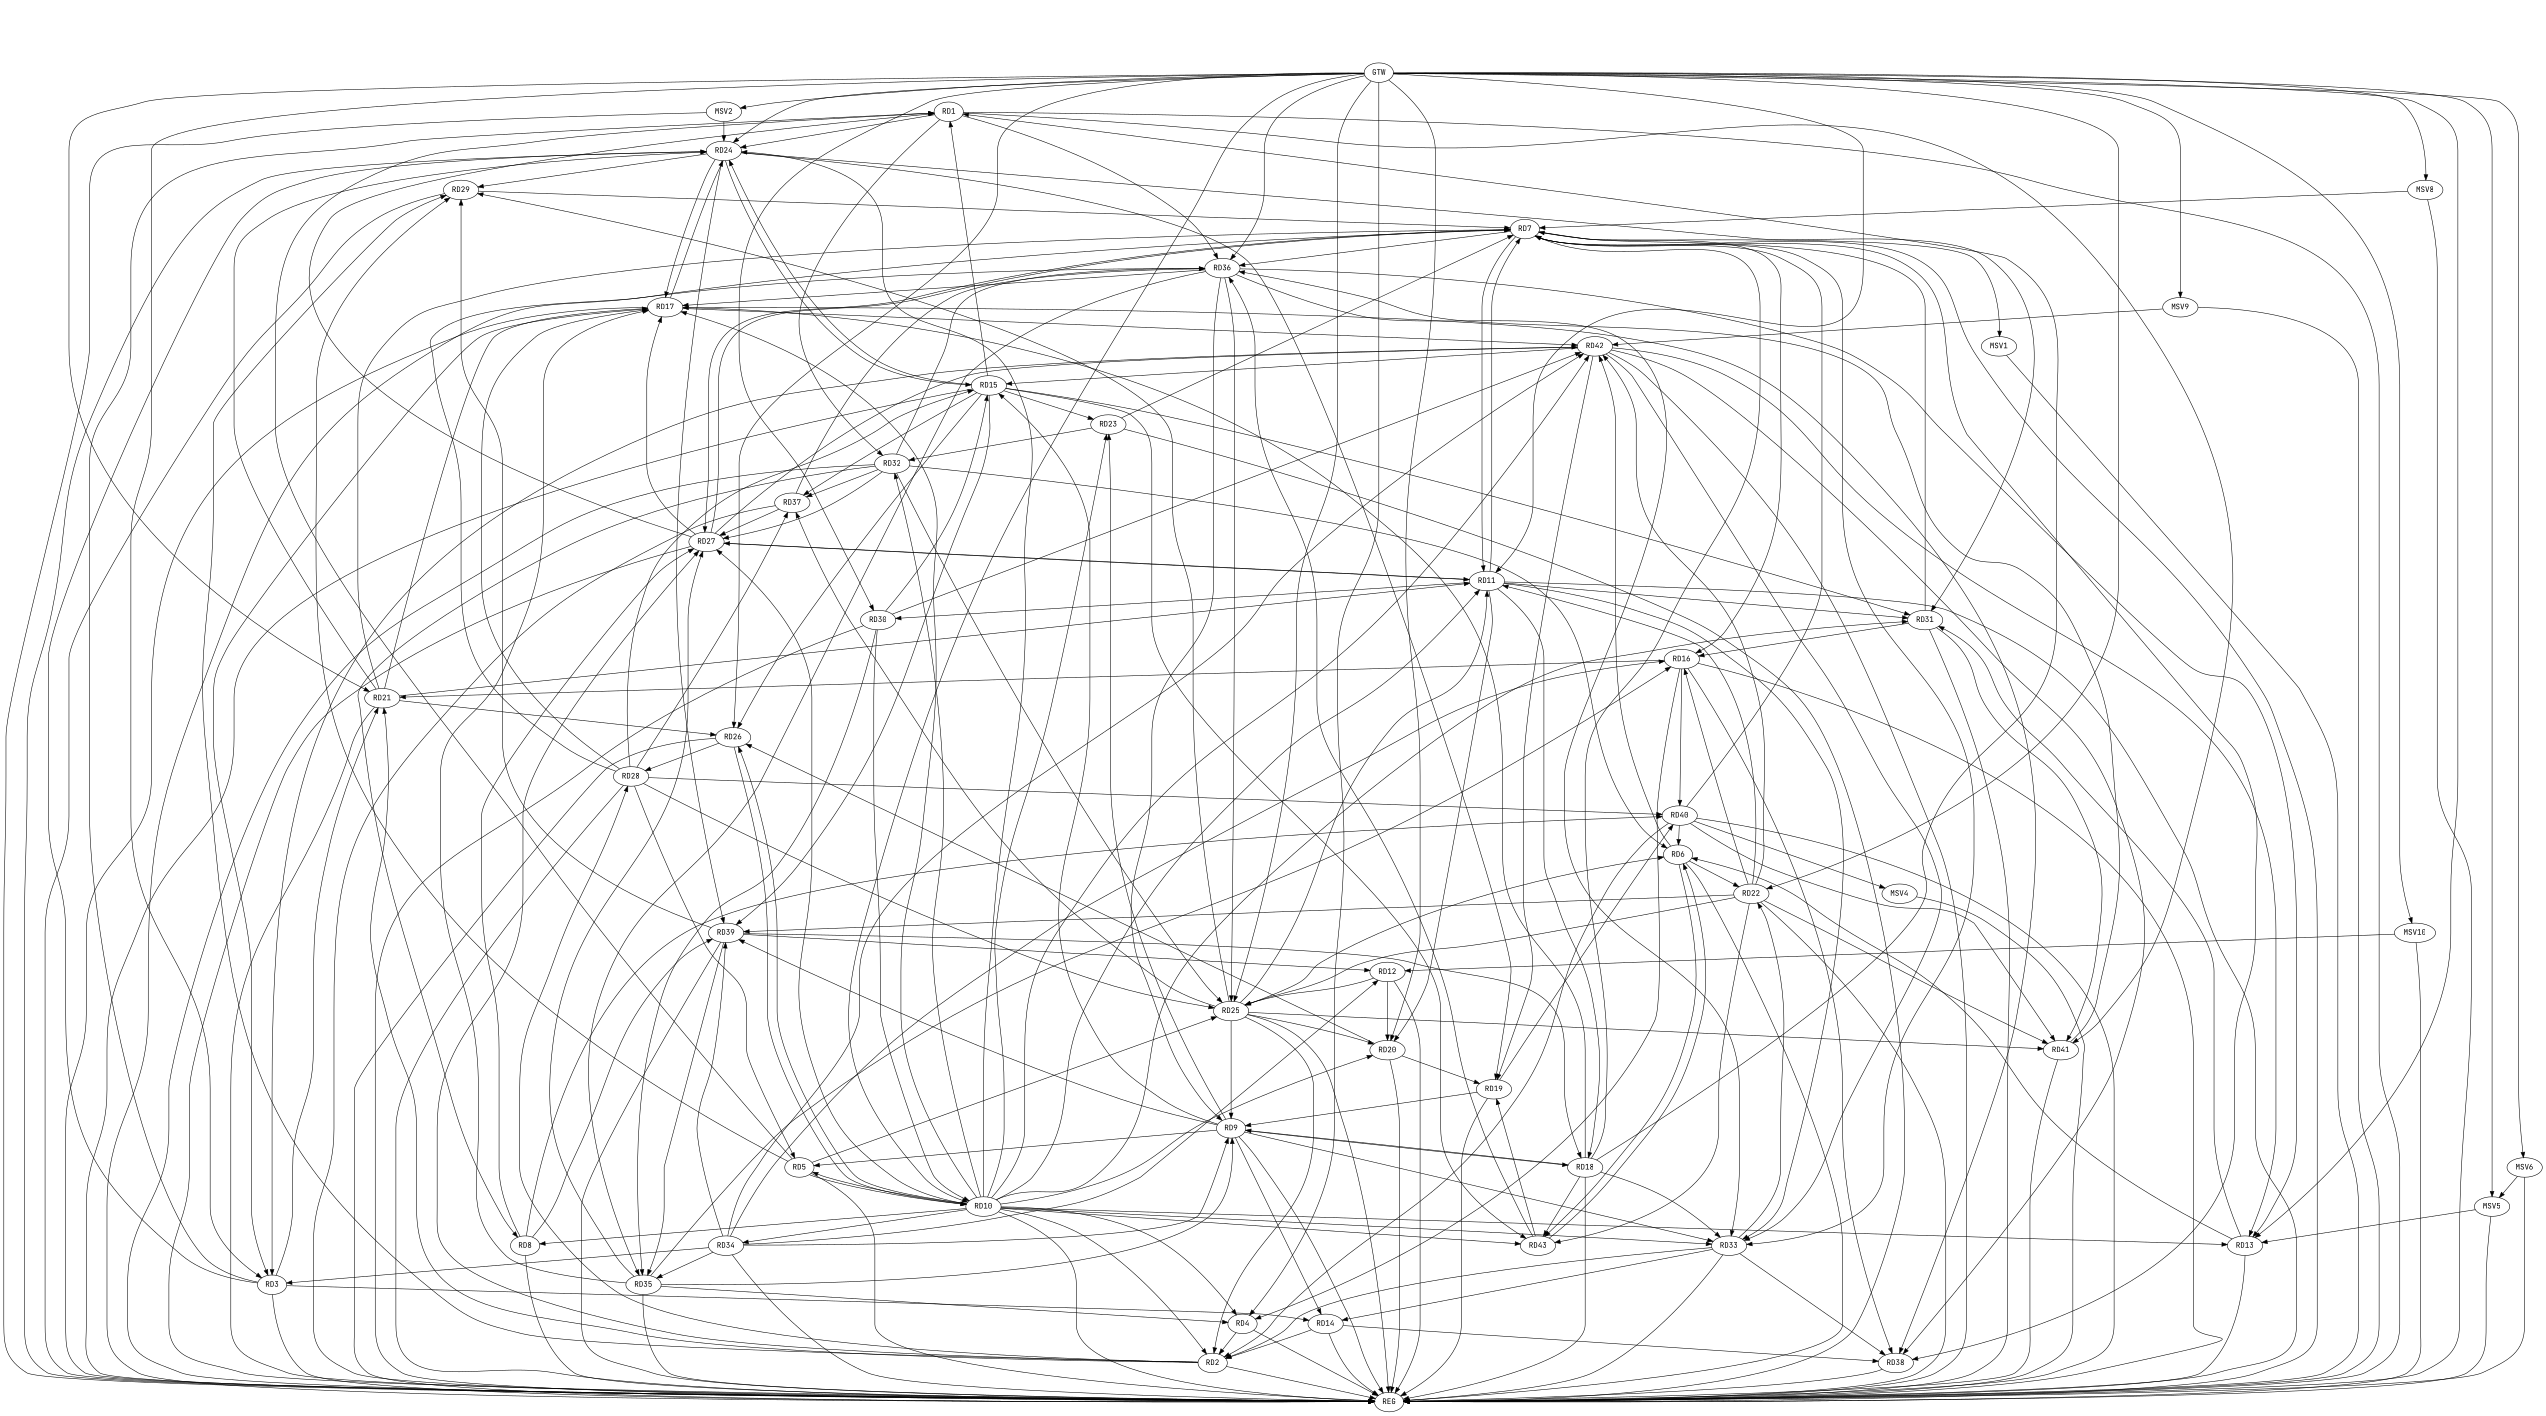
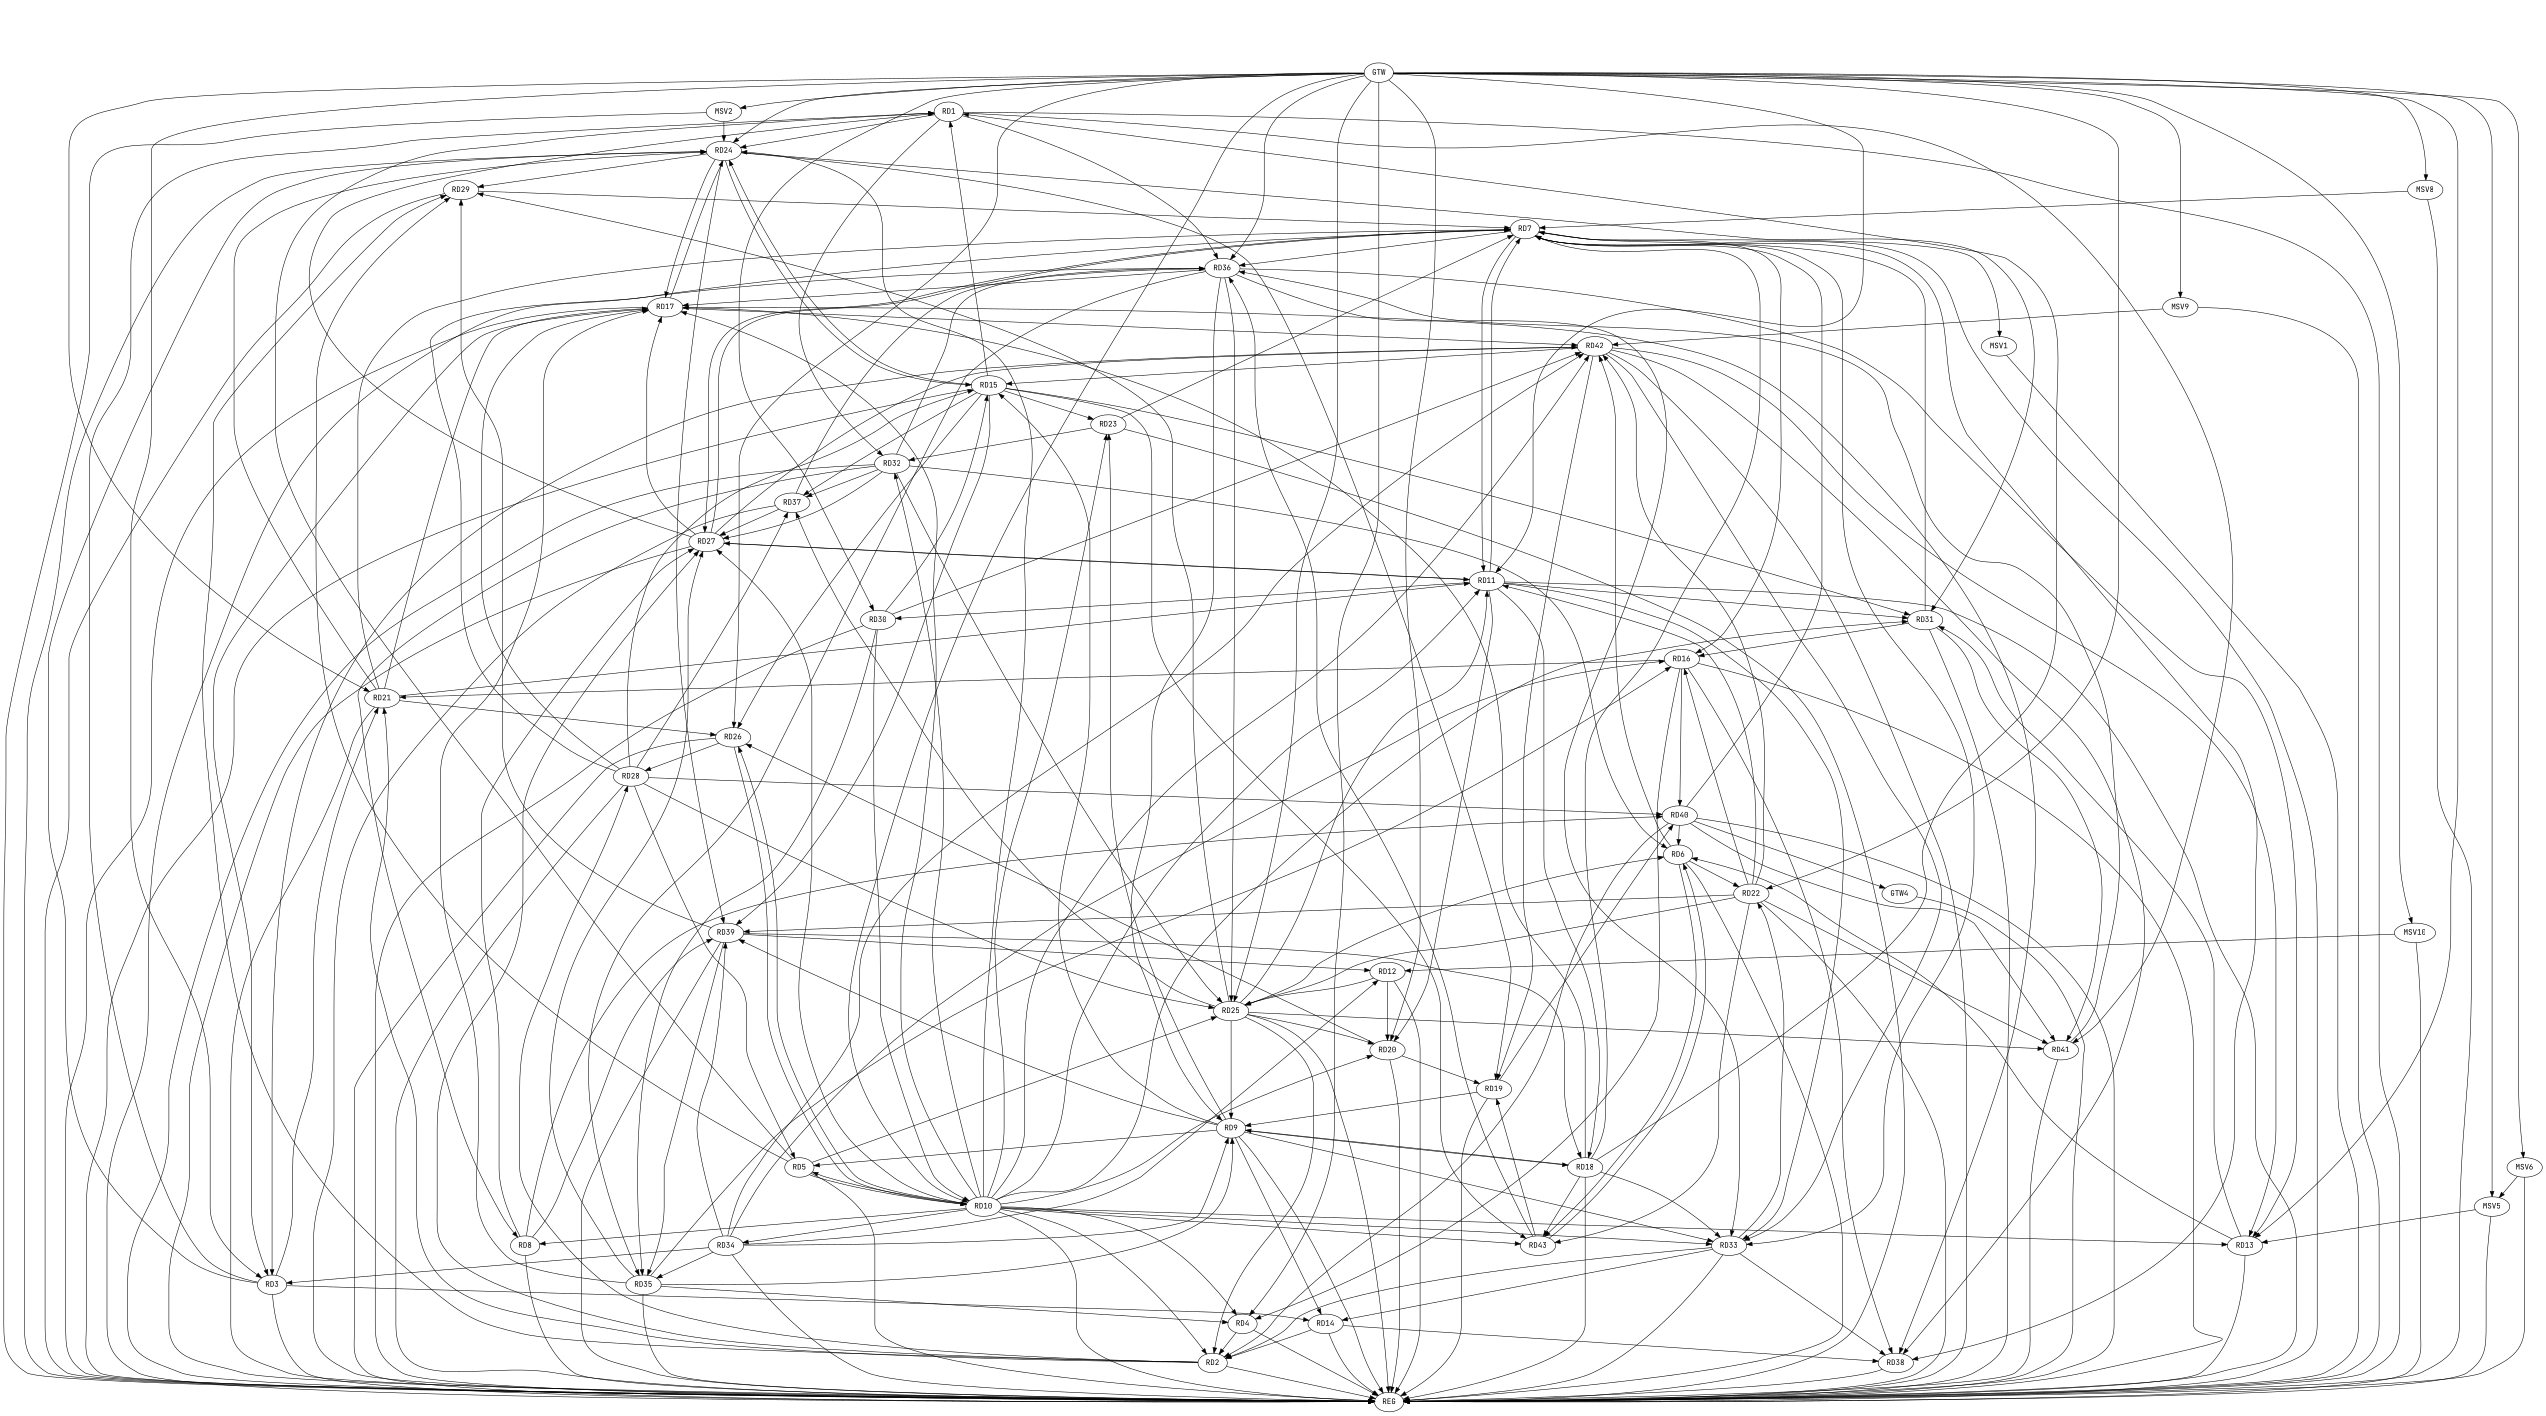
node "MSV4": label "MSV4" -> "GTW4"
